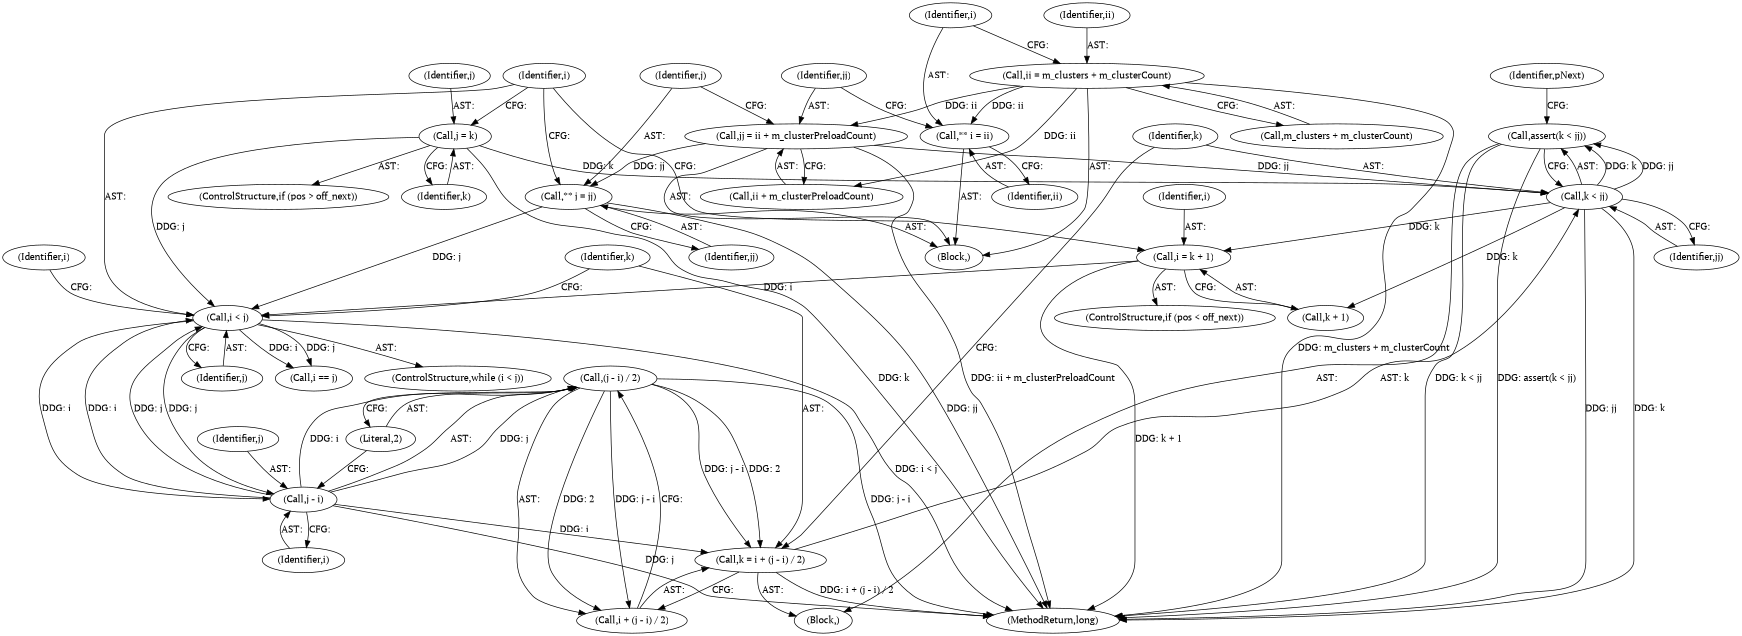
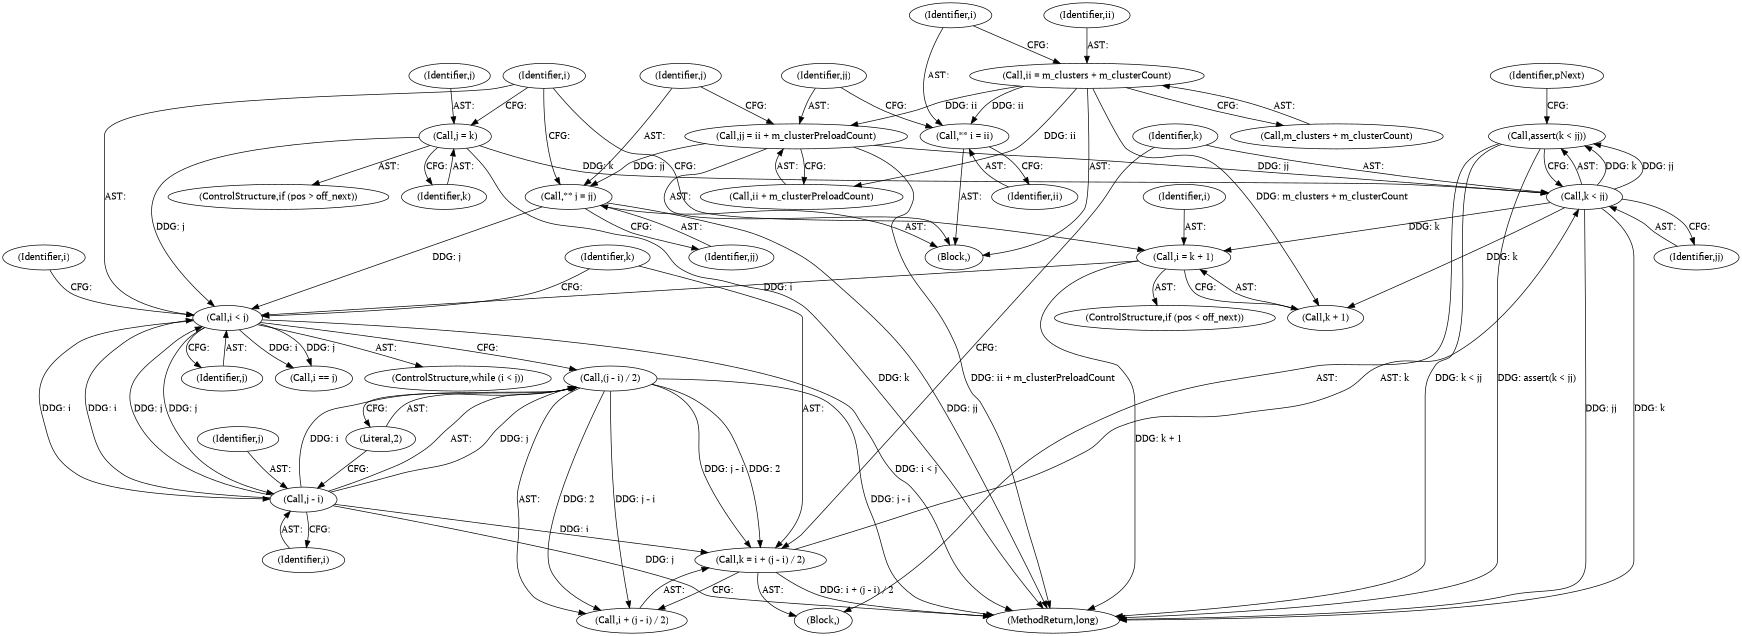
edge "(Call,ii = m_clusters + m_clusterCount)" -> "(MethodReturn,long)": now "(Call,ii = m_clusters + m_clusterCount)" -> "(Call,k + 1)"
edge "(Call,i + (j - i) / 2)" -> "(Call,(j - i) / 2)": now "(Call,i < j)" -> "(Call,(j - i) / 2)"
